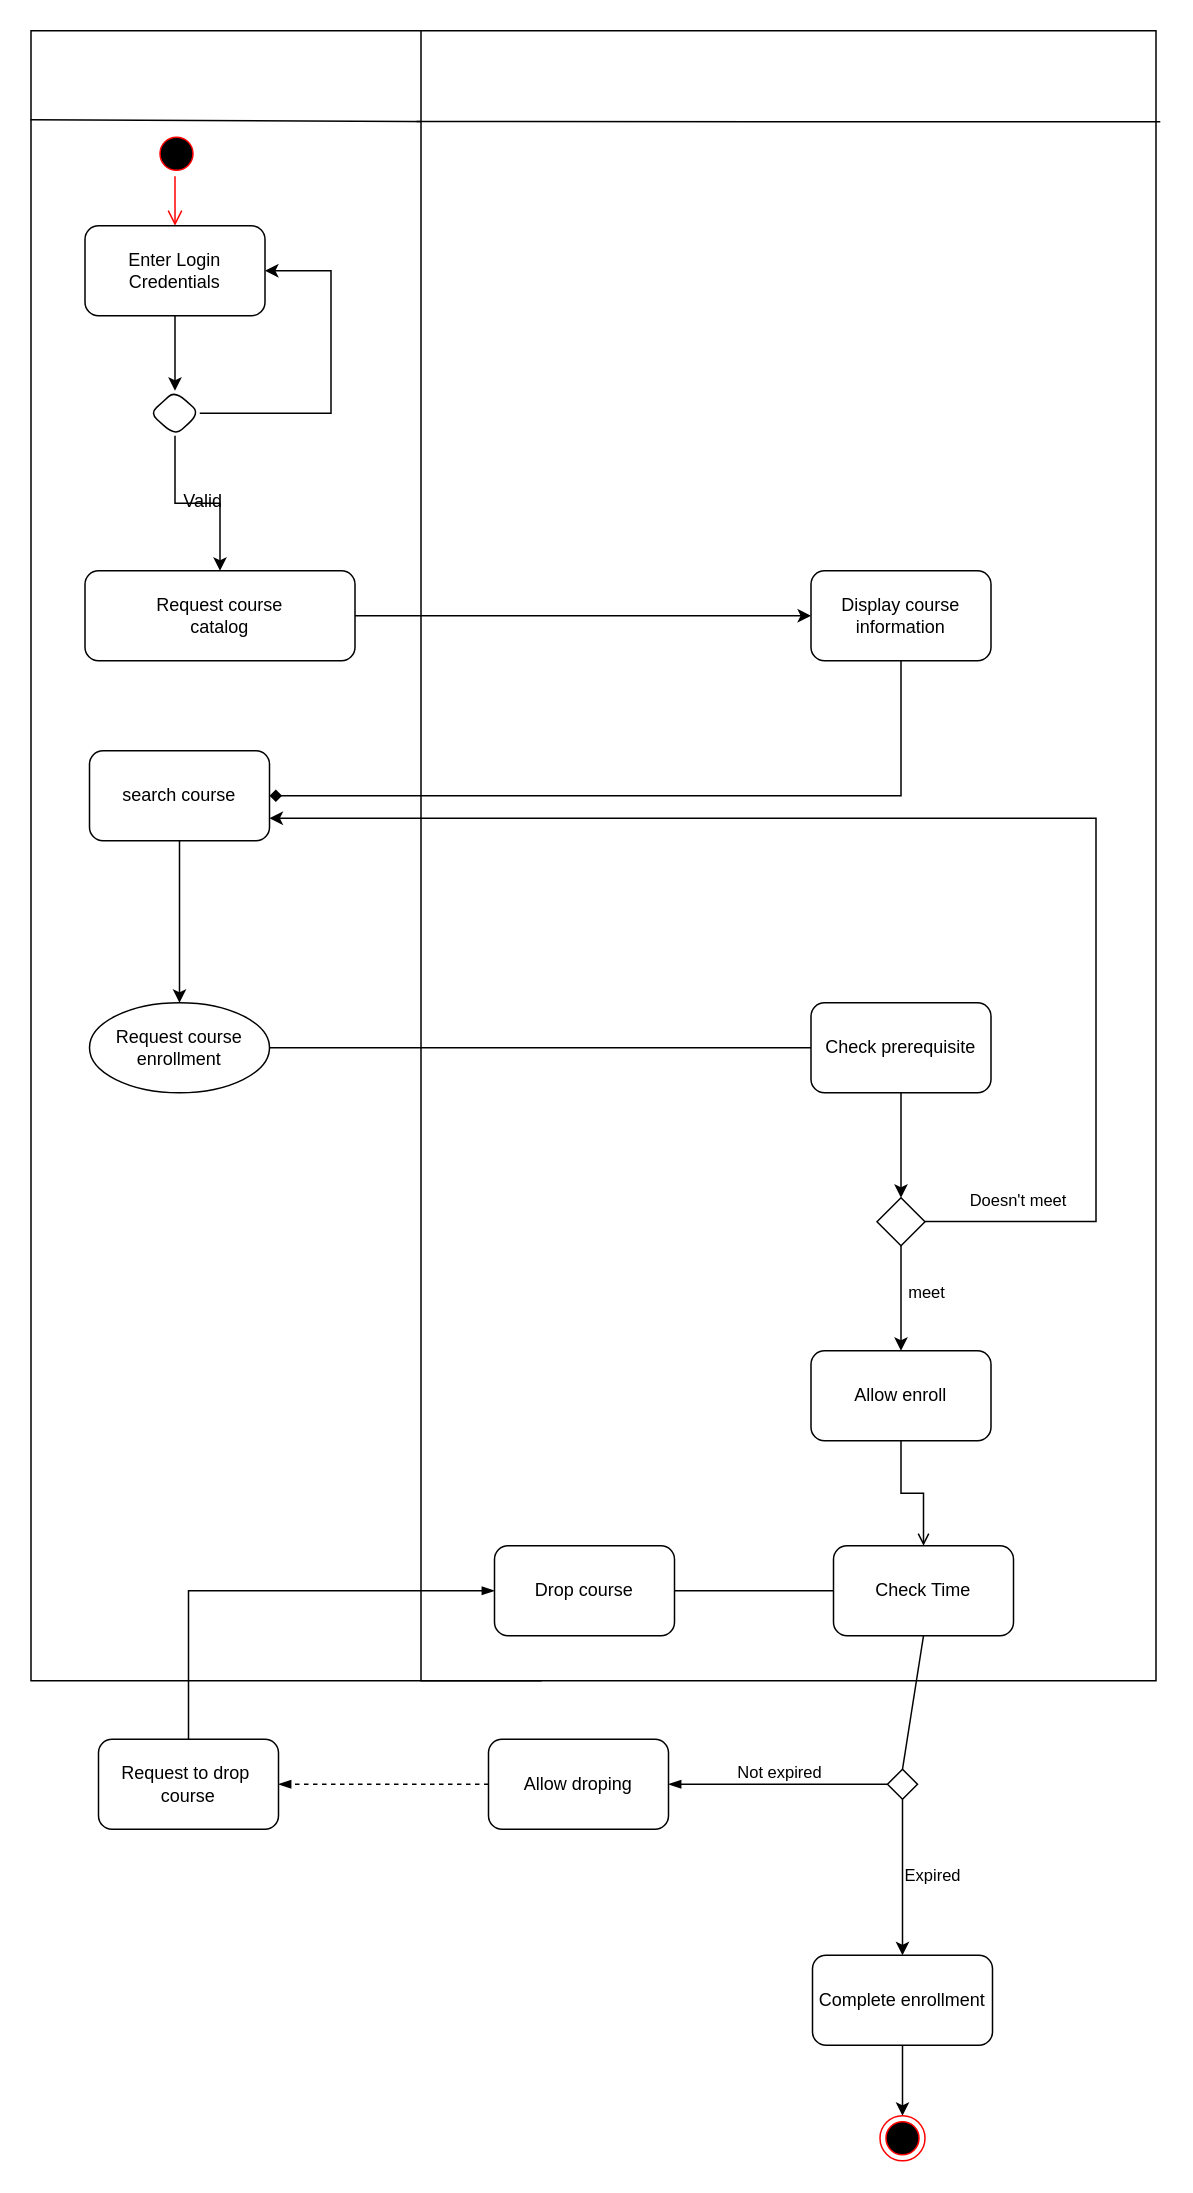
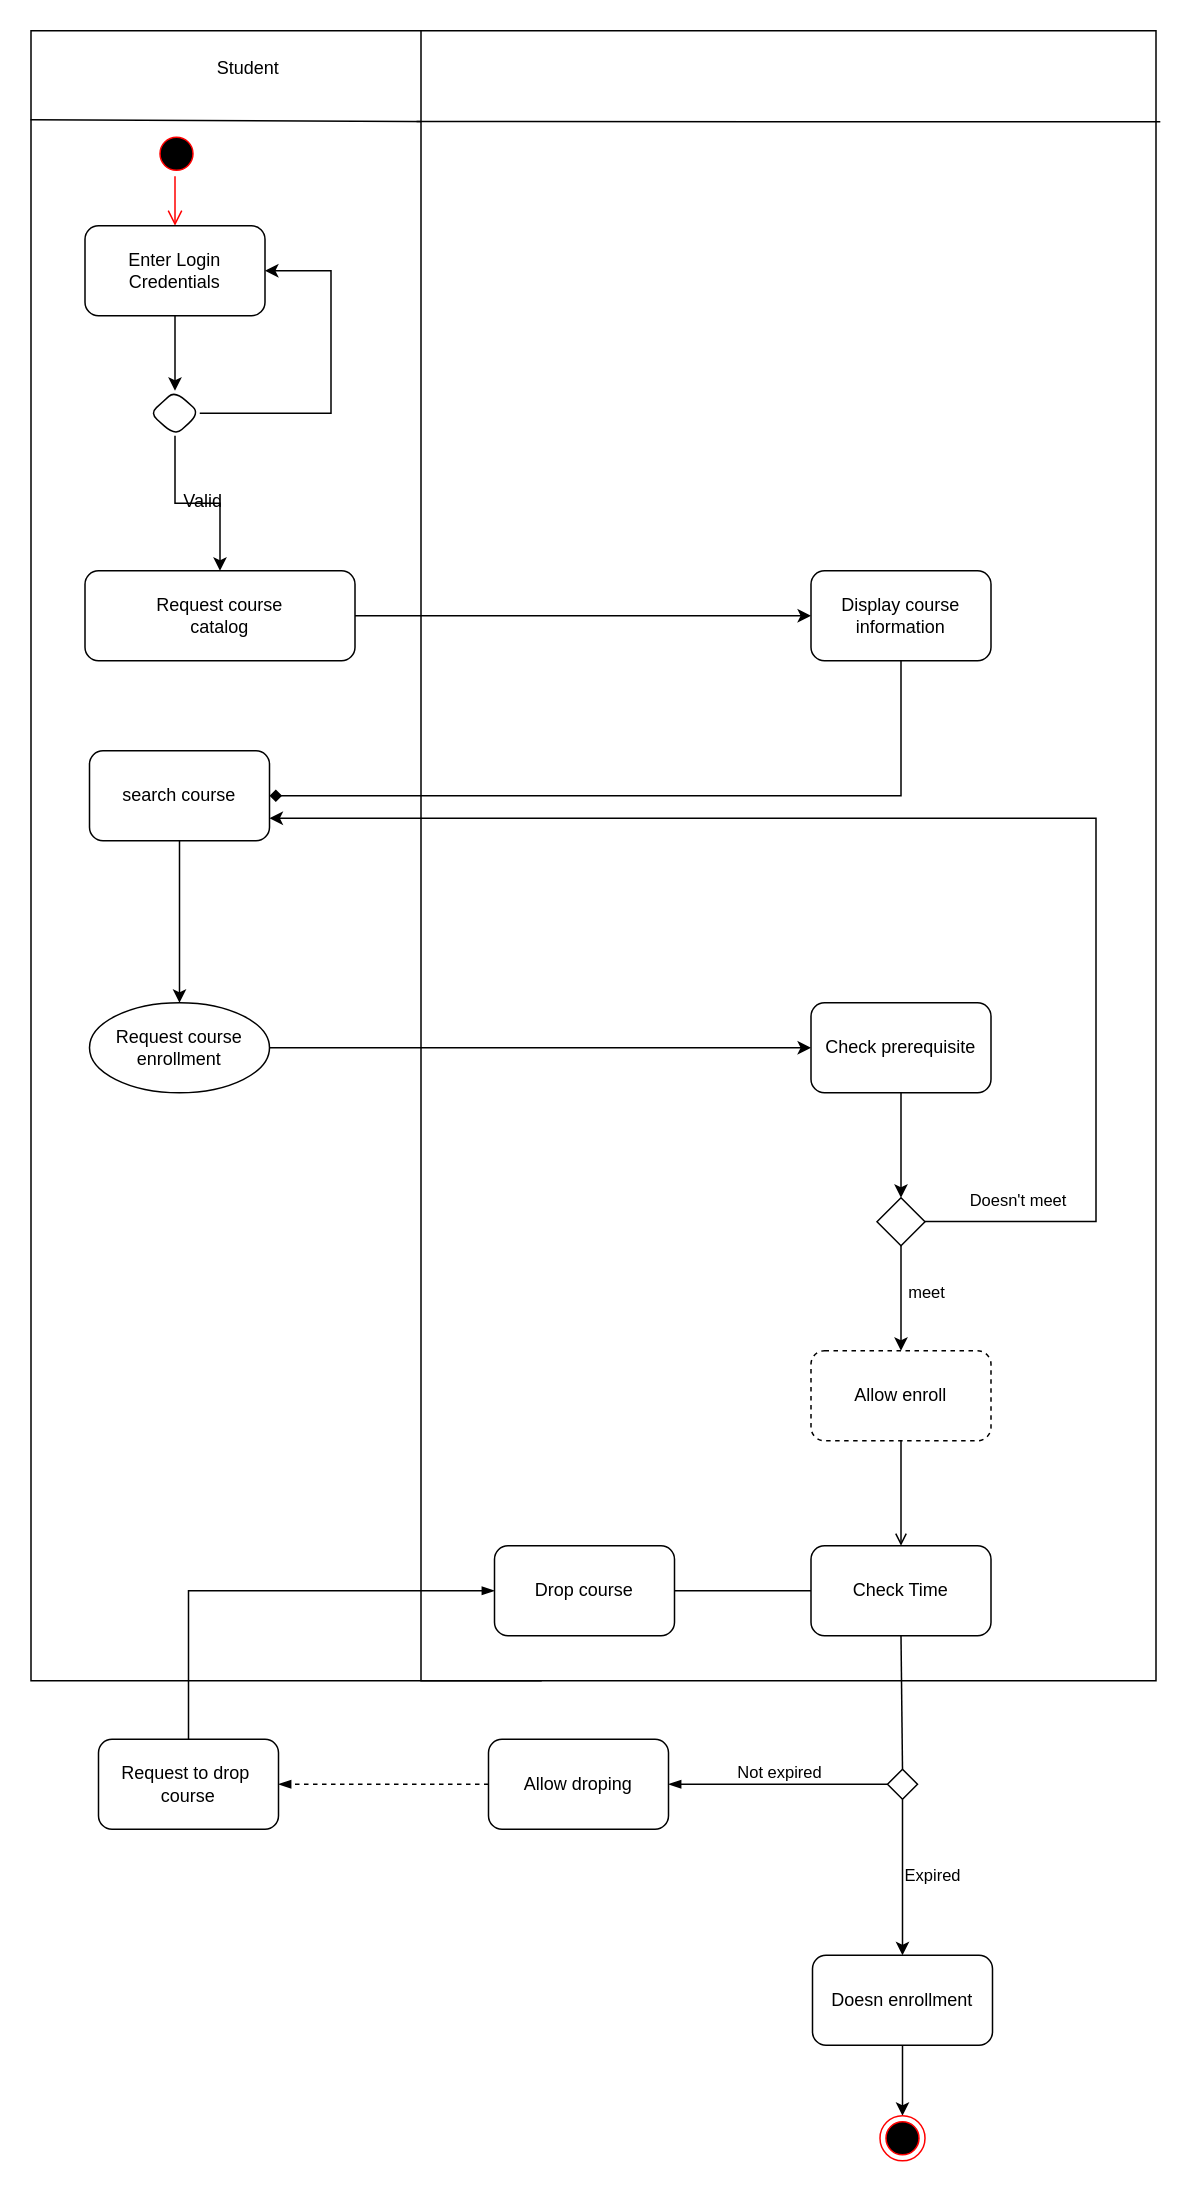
node "Student": added
edge "Request course enrollment" -- "Check prerequisite": arrowhead none -> classic
node "Allow enroll": style solid -> dashed
node "Check Time": moved (923, 1591) -> (901, 1591)
node "Complete enrollment": label "Complete enrollment" -> "Doesn enrollment"
